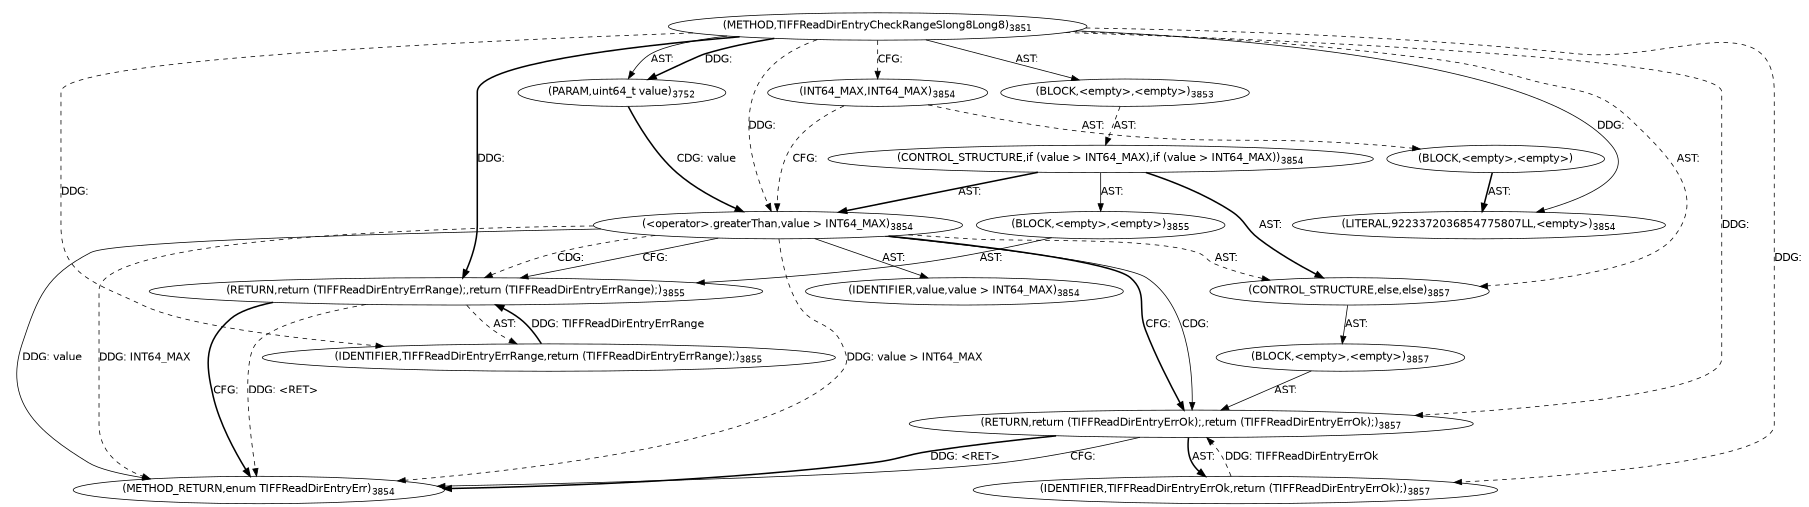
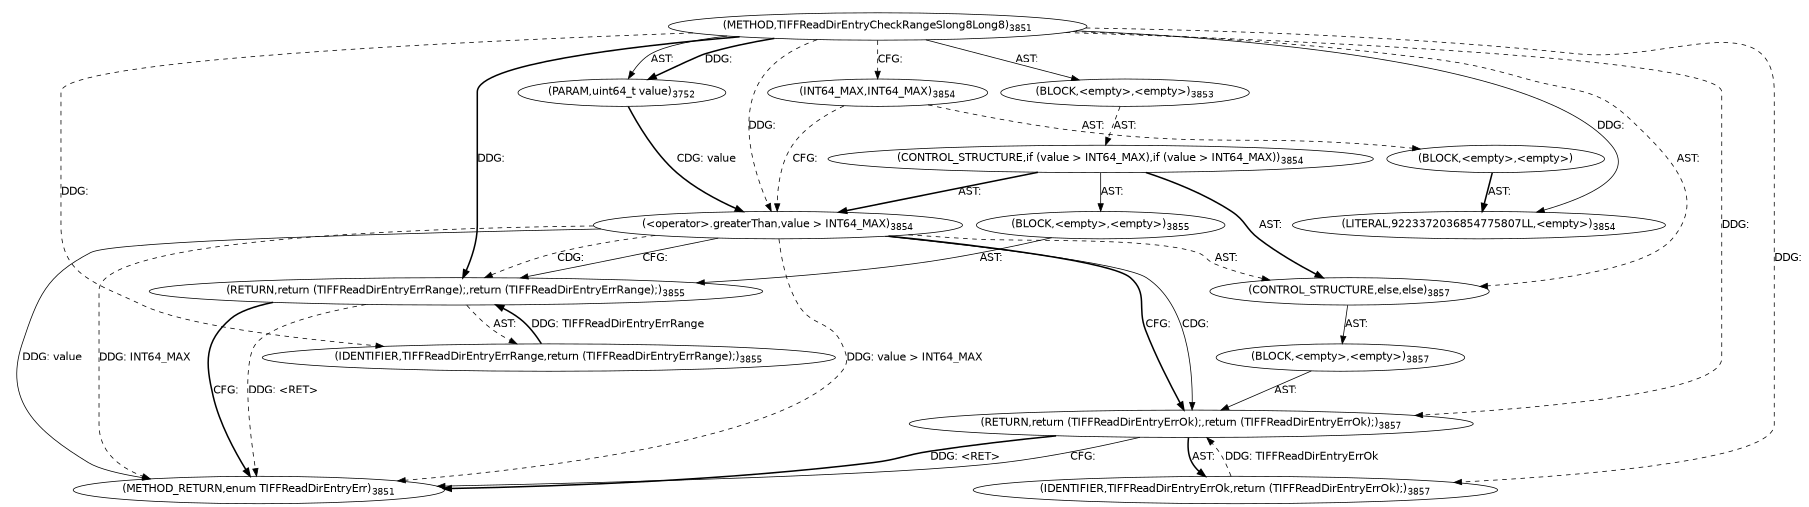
node "(IDENTIFIER,value,value > INT64_MAX)": removed
node "(METHOD_RETURN,enum TIFFReadDirEntryErr)": text "3854" -> "3851"
